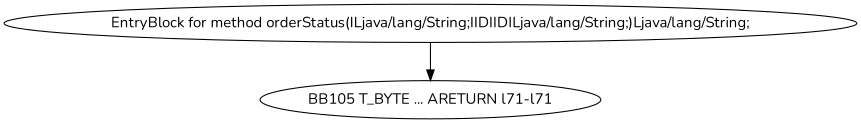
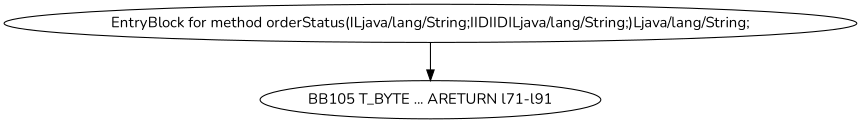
node "BB105 T_BYTE ... ARETURN l71-l71": label "BB105 T_BYTE ... ARETURN l71-l71" -> "BB105 T_BYTE ... ARETURN l71-l91"
